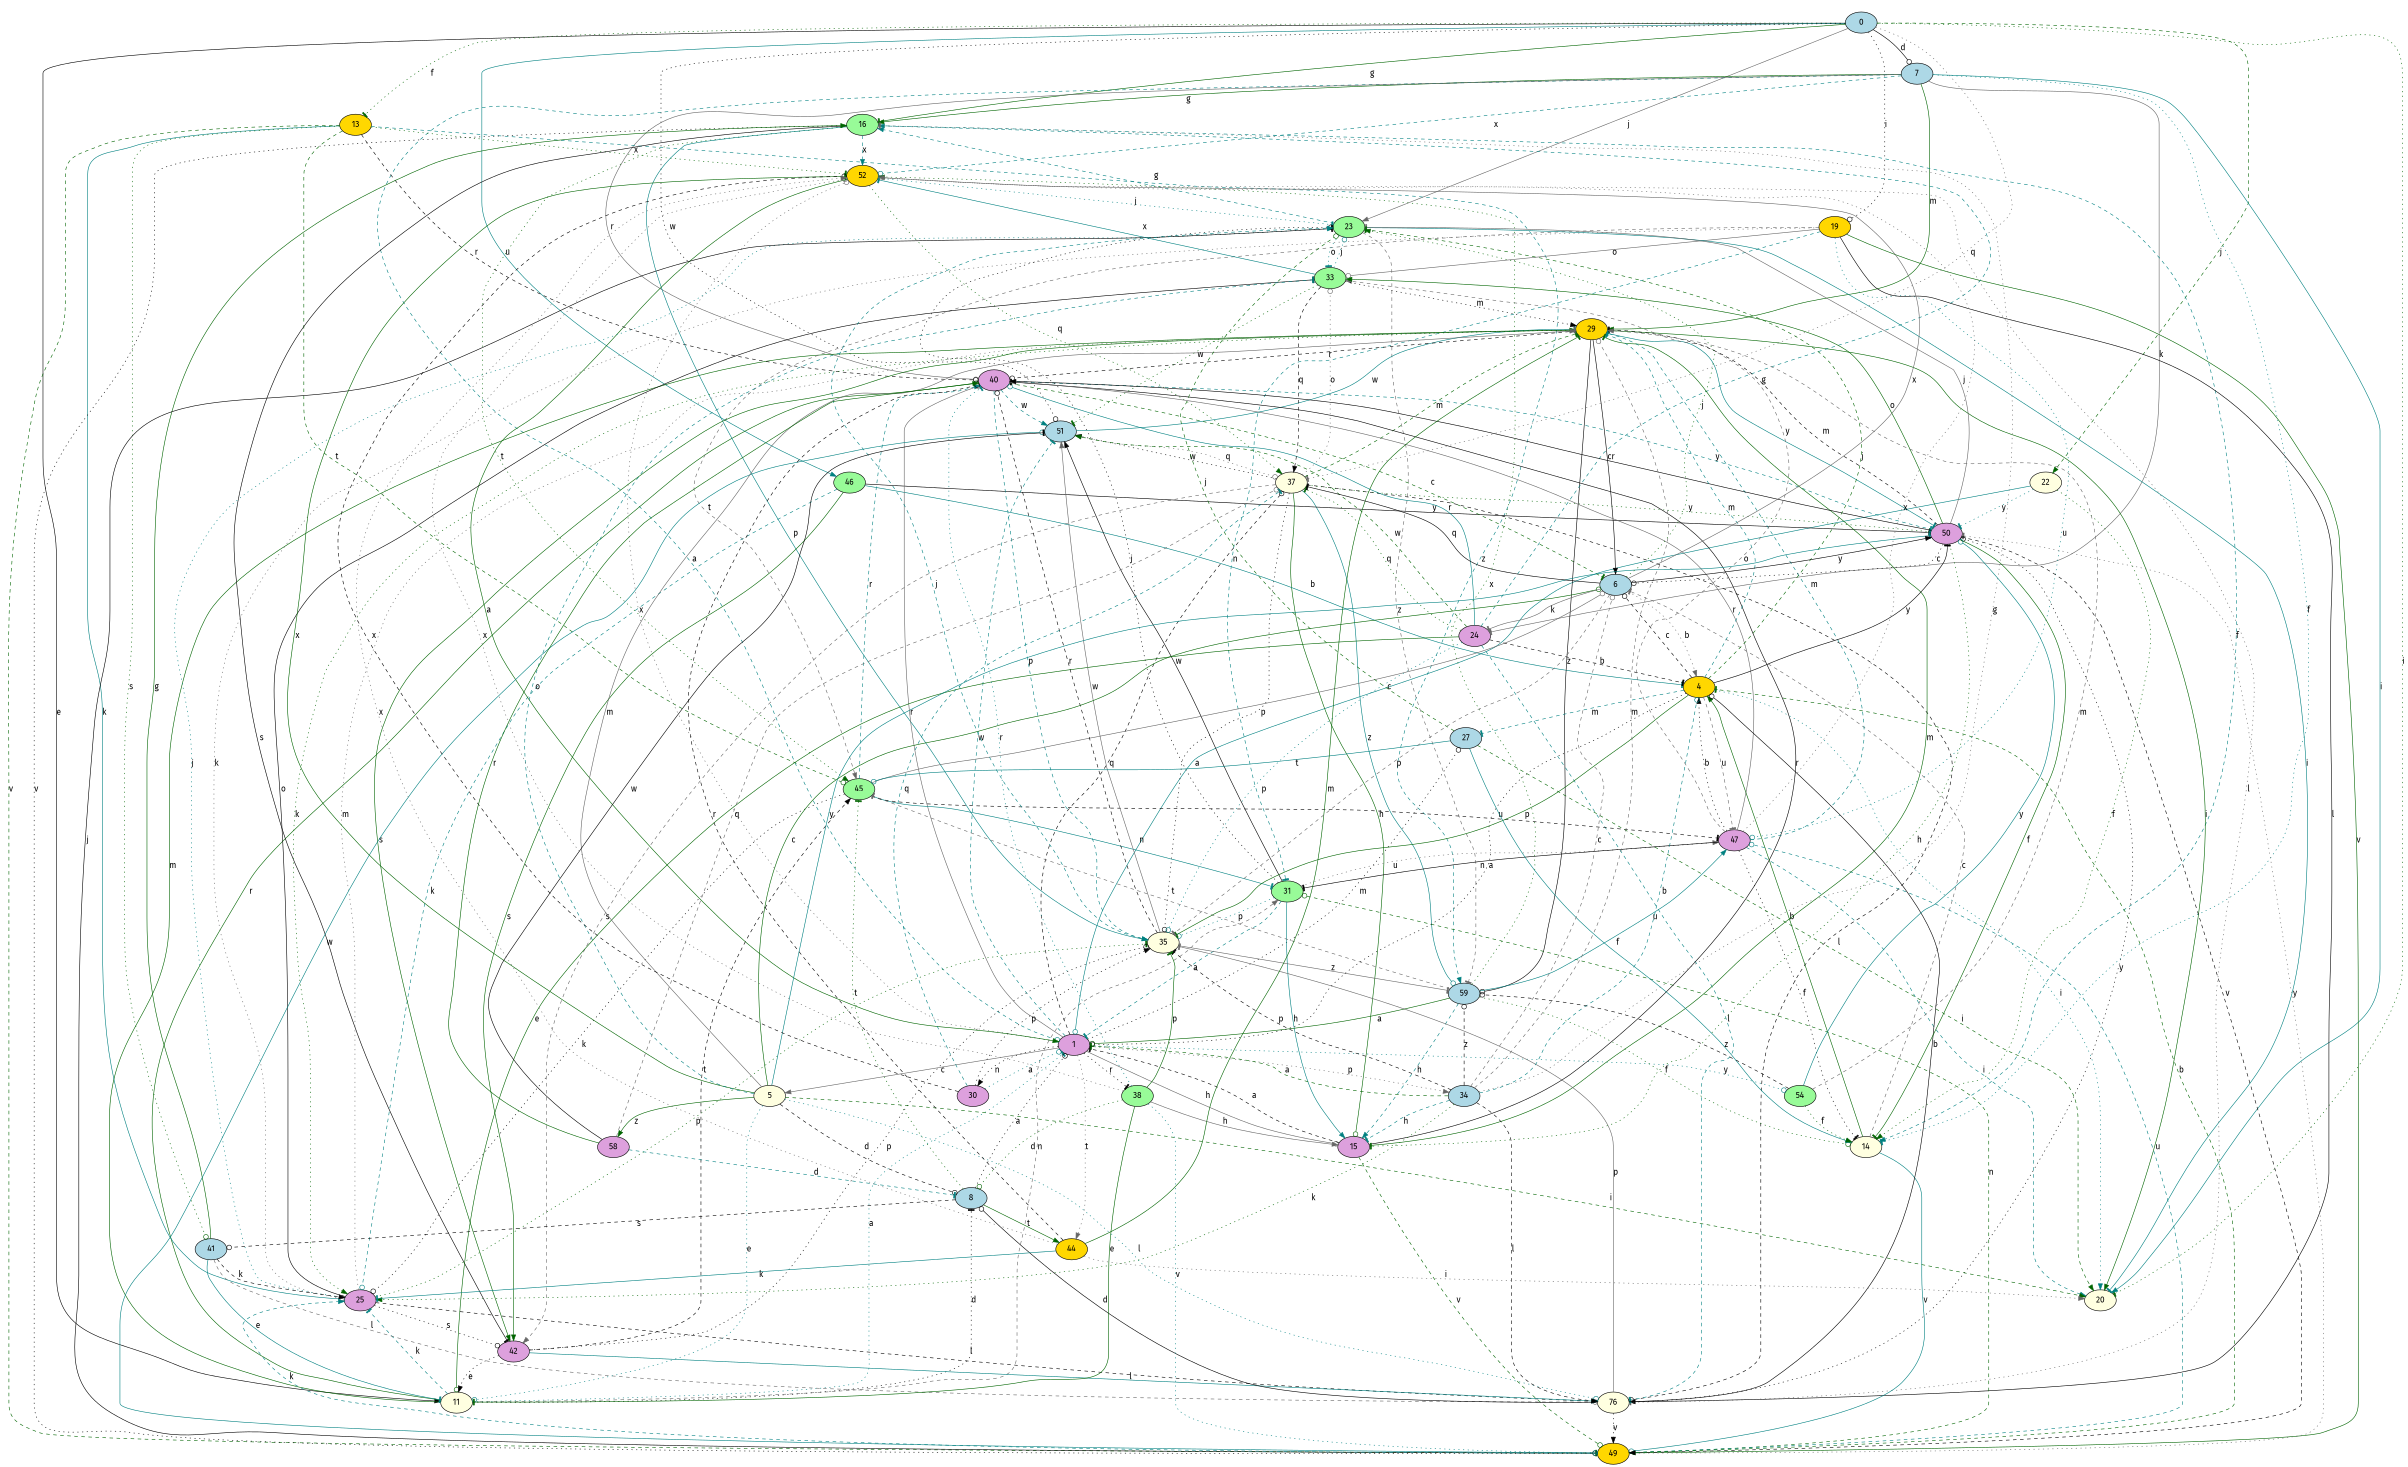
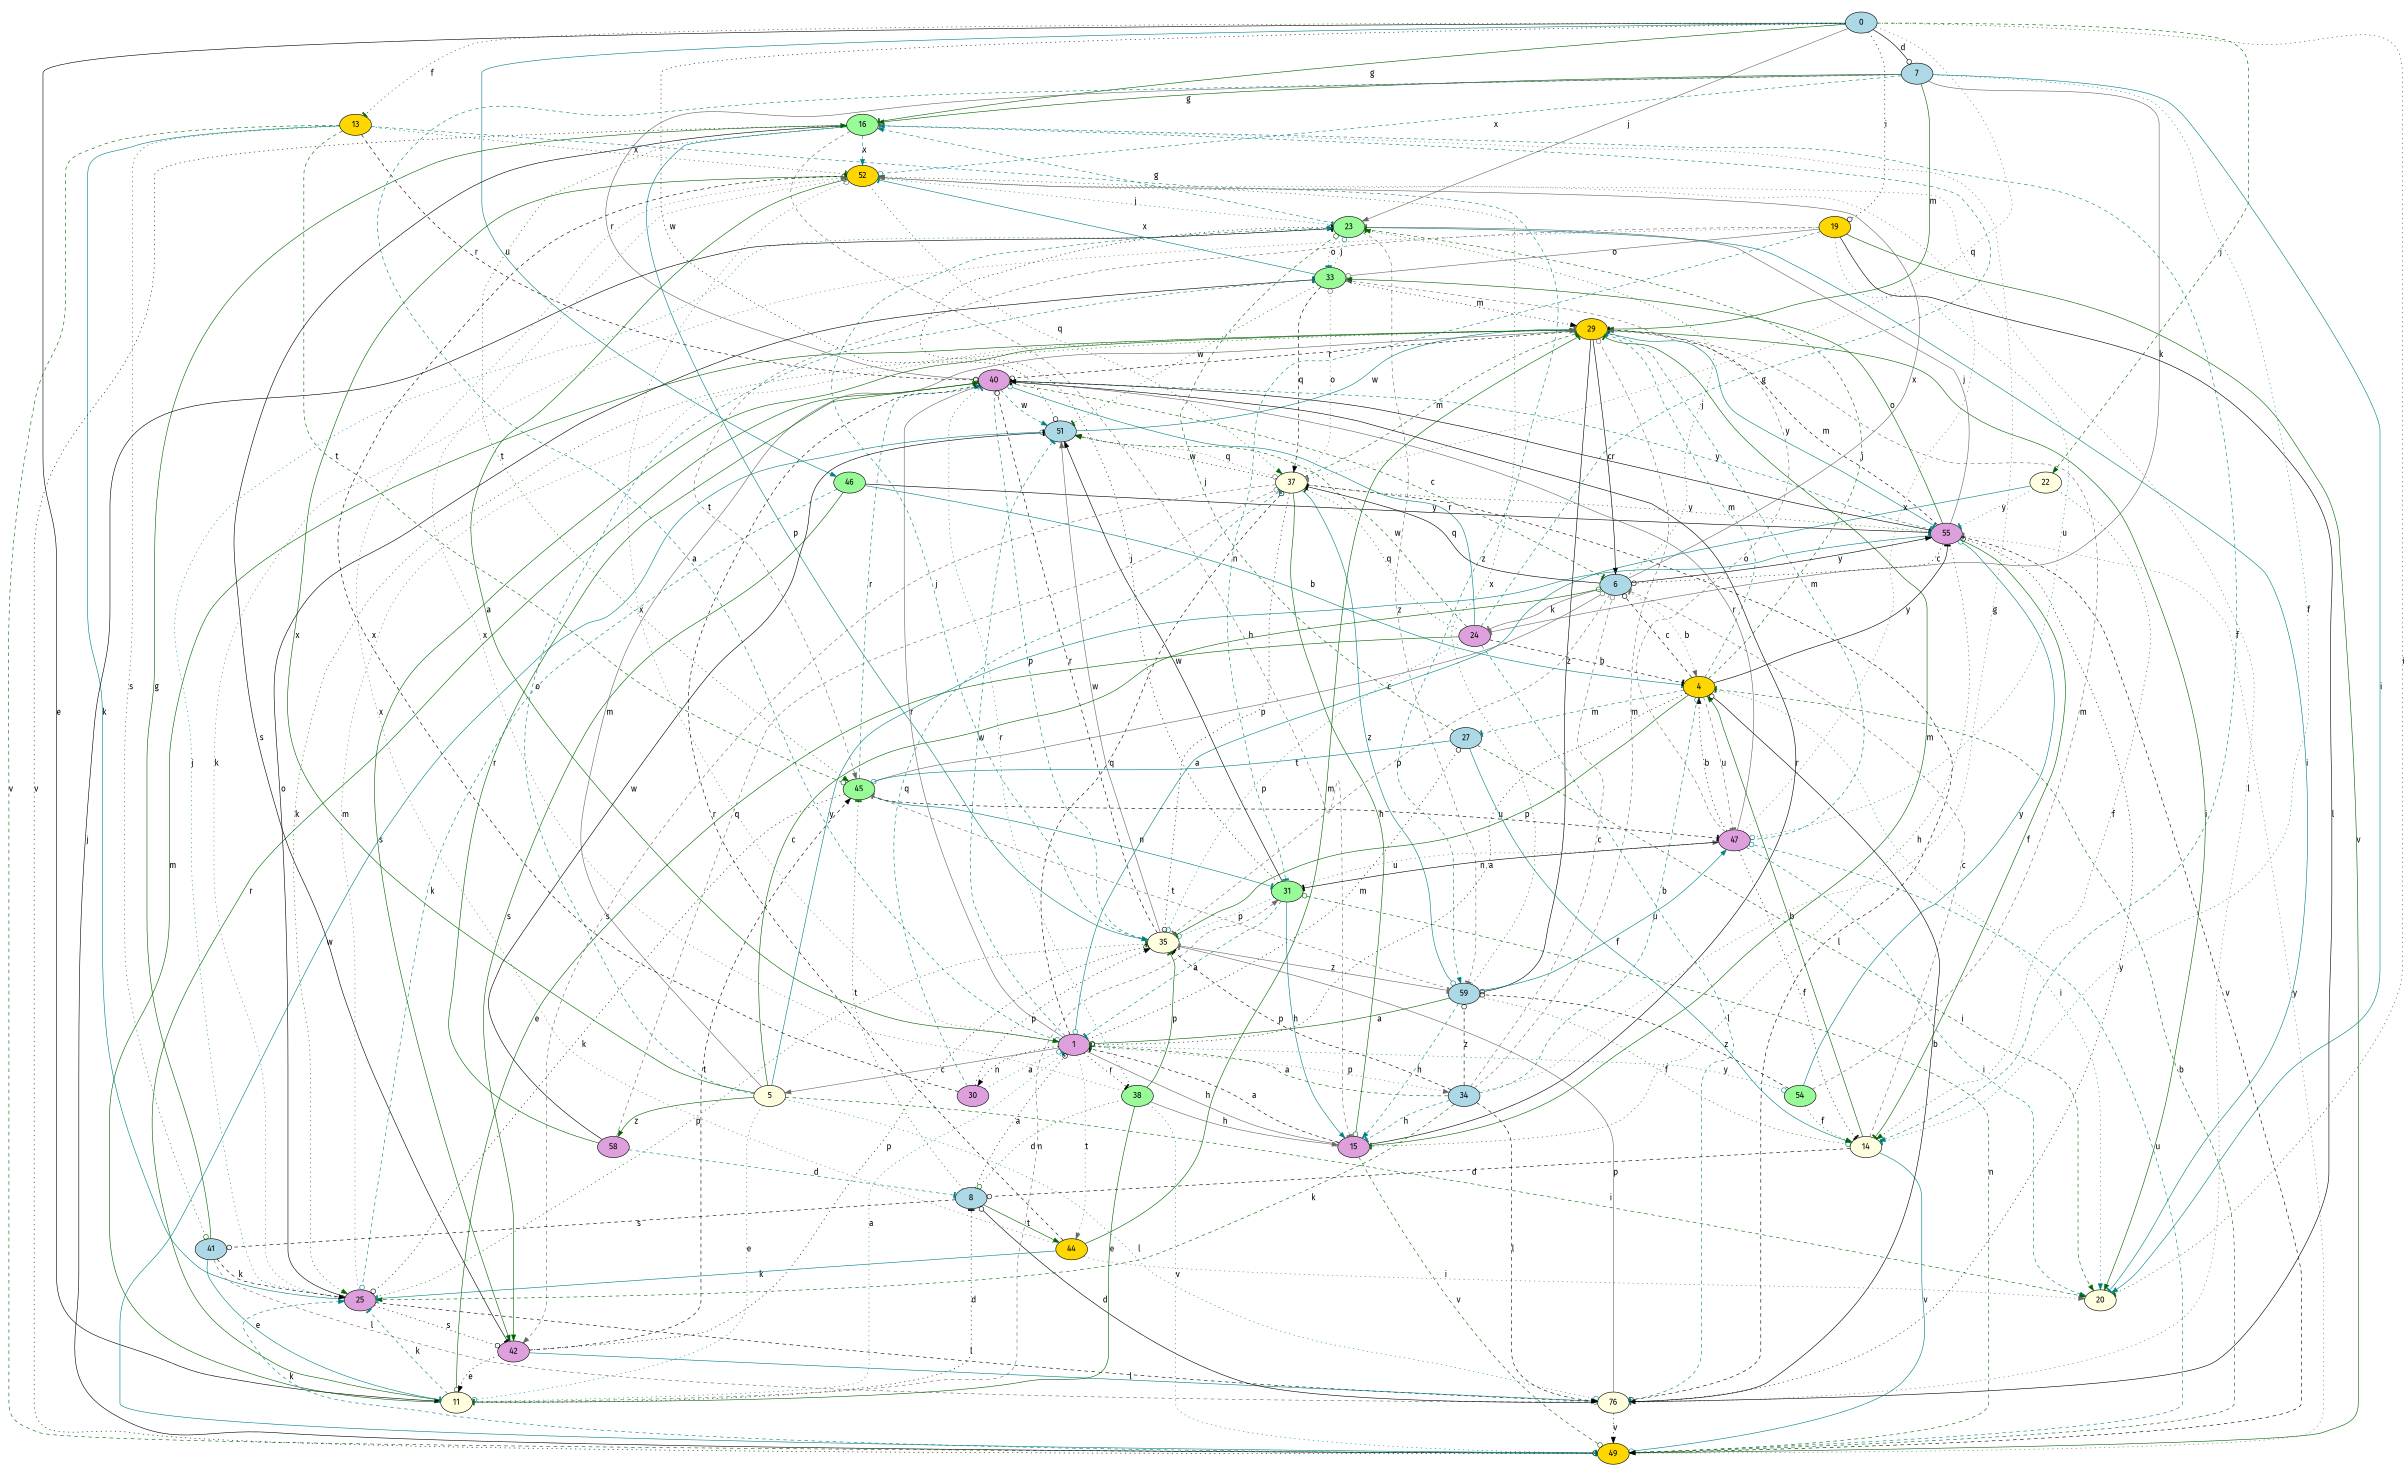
node "50": label "50" -> "55"
edge "16" -> "15": added, label "h"
edge "5" -> "8": now "14" -> "8"
edge "34" -> "25": style dotted -> dashed
